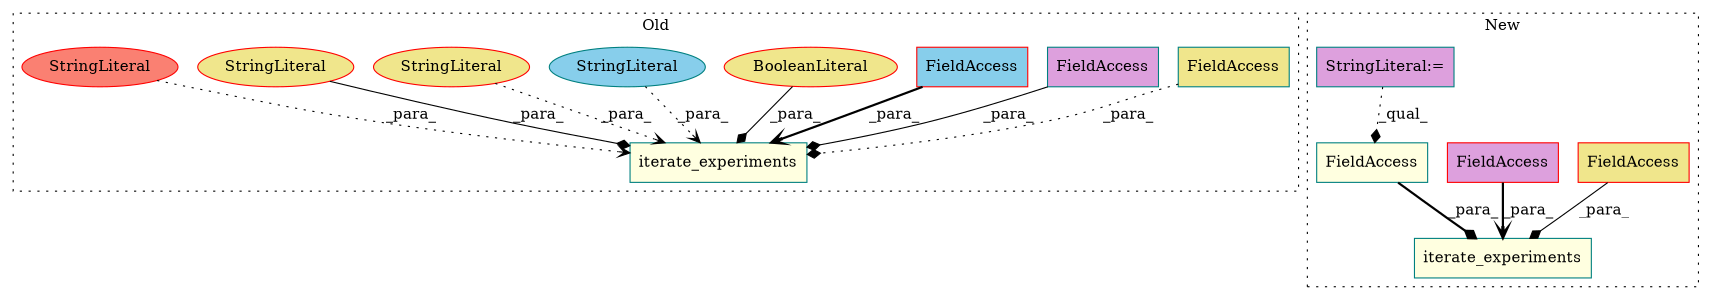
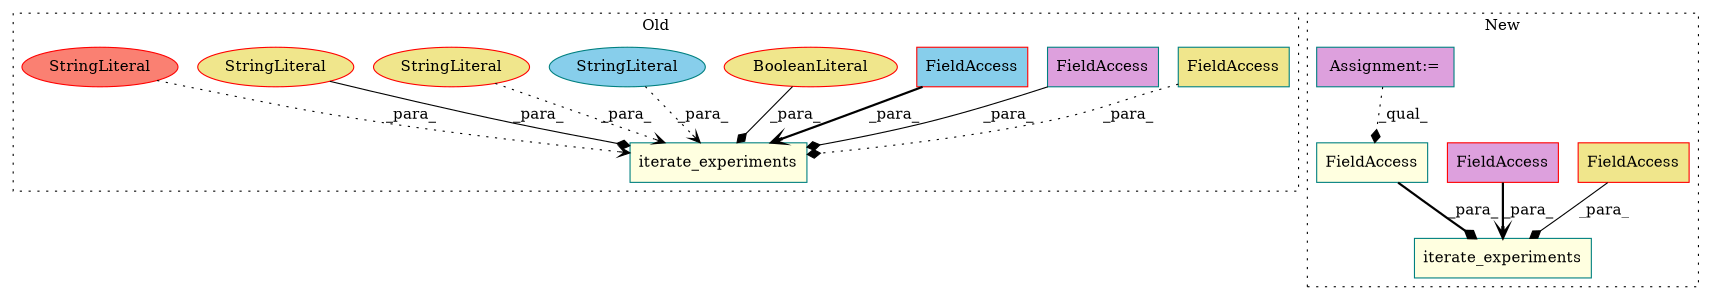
node "StringLiteral:=": label "StringLiteral:=" -> "Assignment:="
